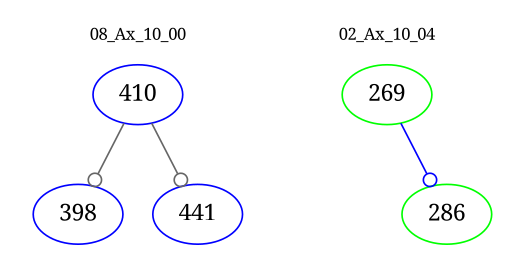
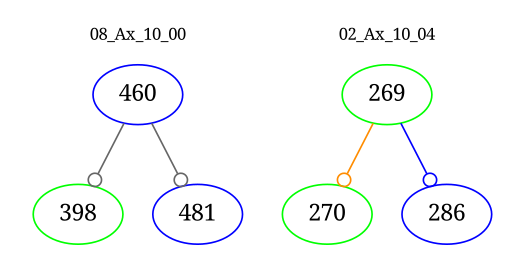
node "410": label "410" -> "460"
node "398": color blue -> green
node "441": label "441" -> "481"
node "270": added
node "286": color green -> blue
